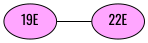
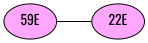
node "19E": label "19E" -> "59E"
